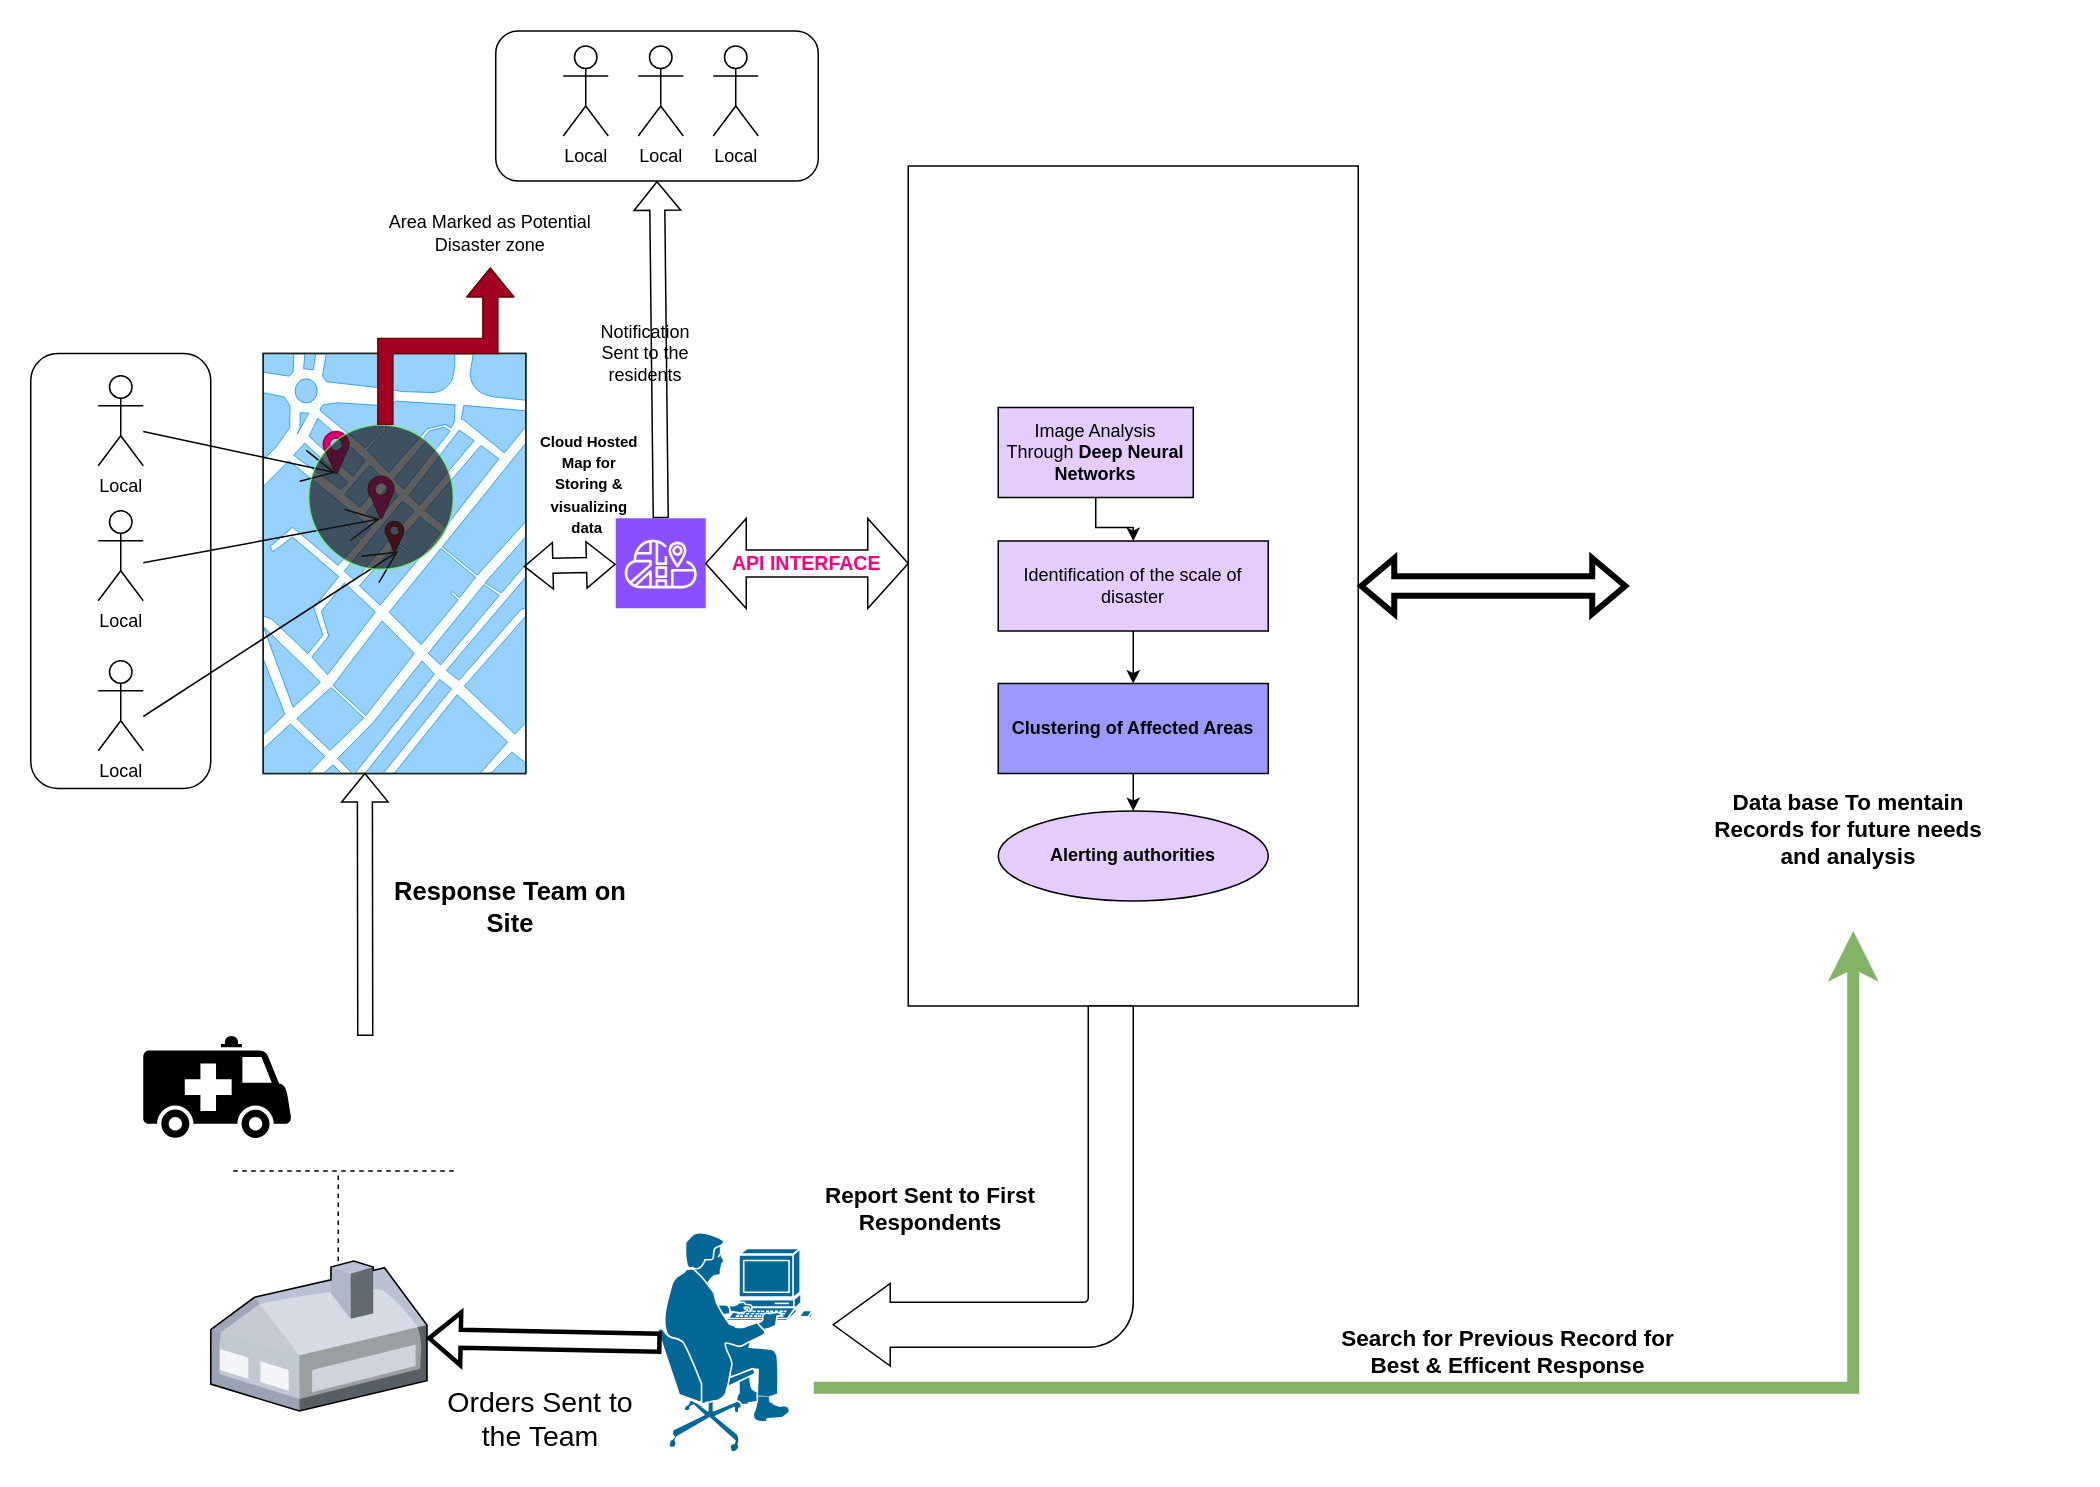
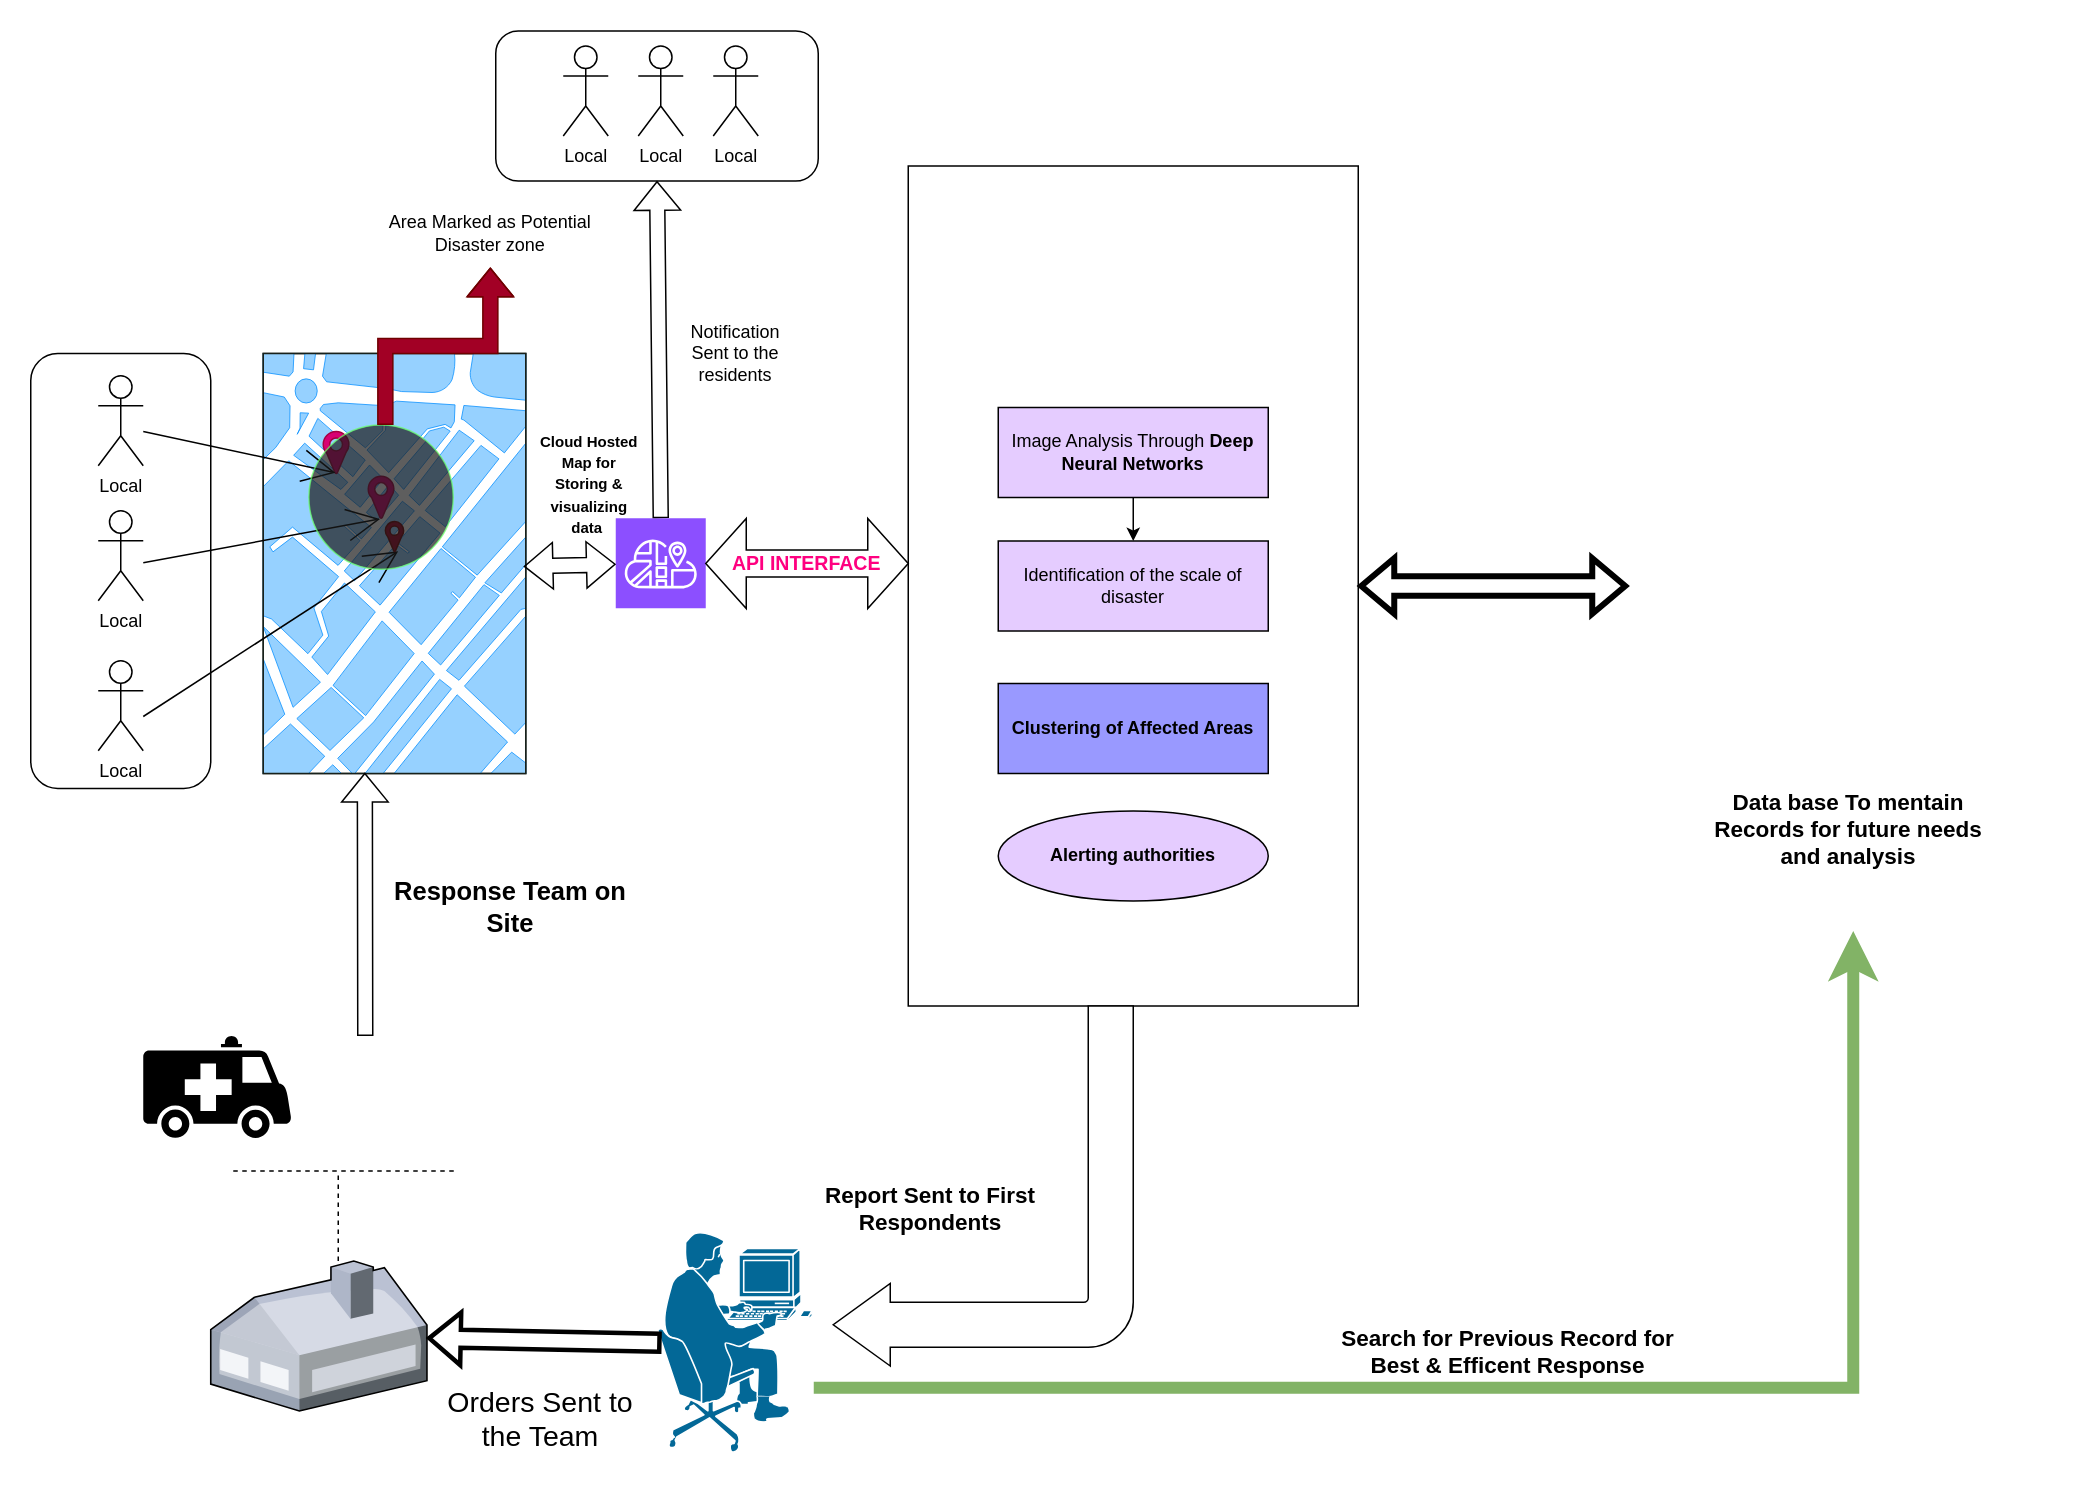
node "Notification Sent to the residents": moved (646, 353) -> (736, 353)
node "Image Analysis Through Deep Neural Networks": size 195x90 -> 270x90
edge "Identification of the scale of disaster" -> "Clustering of Affected Areas": removed
edge "Clustering of Affected Areas" -> "Alerting authorities": removed
